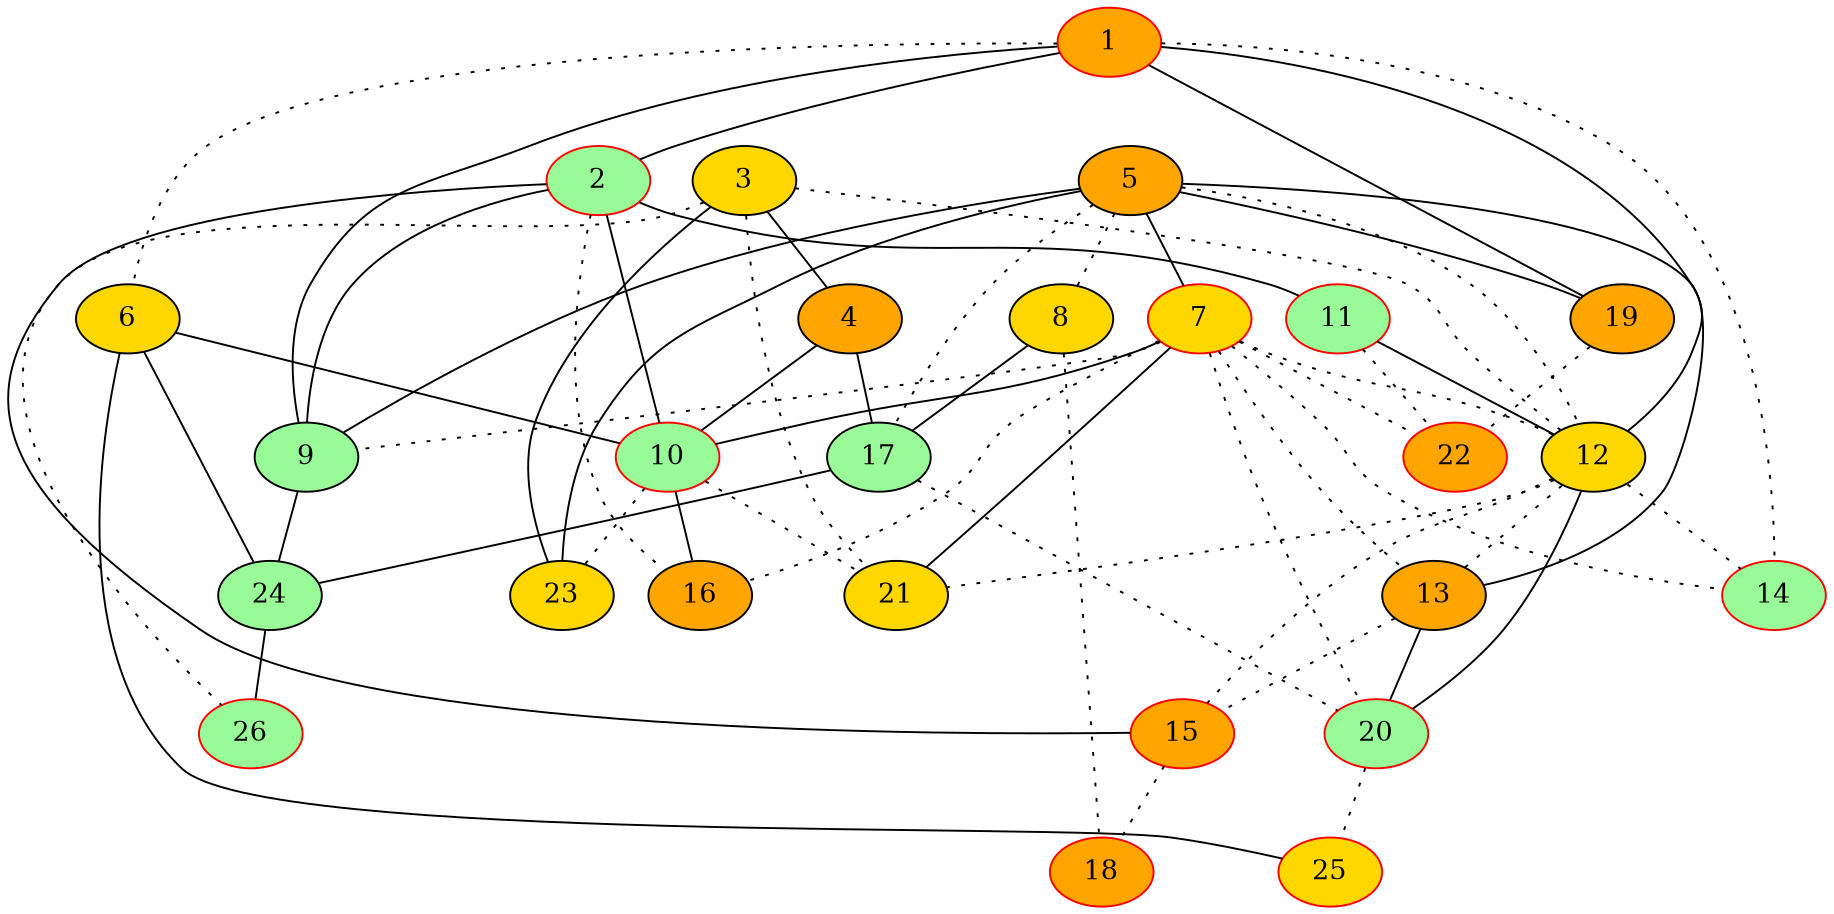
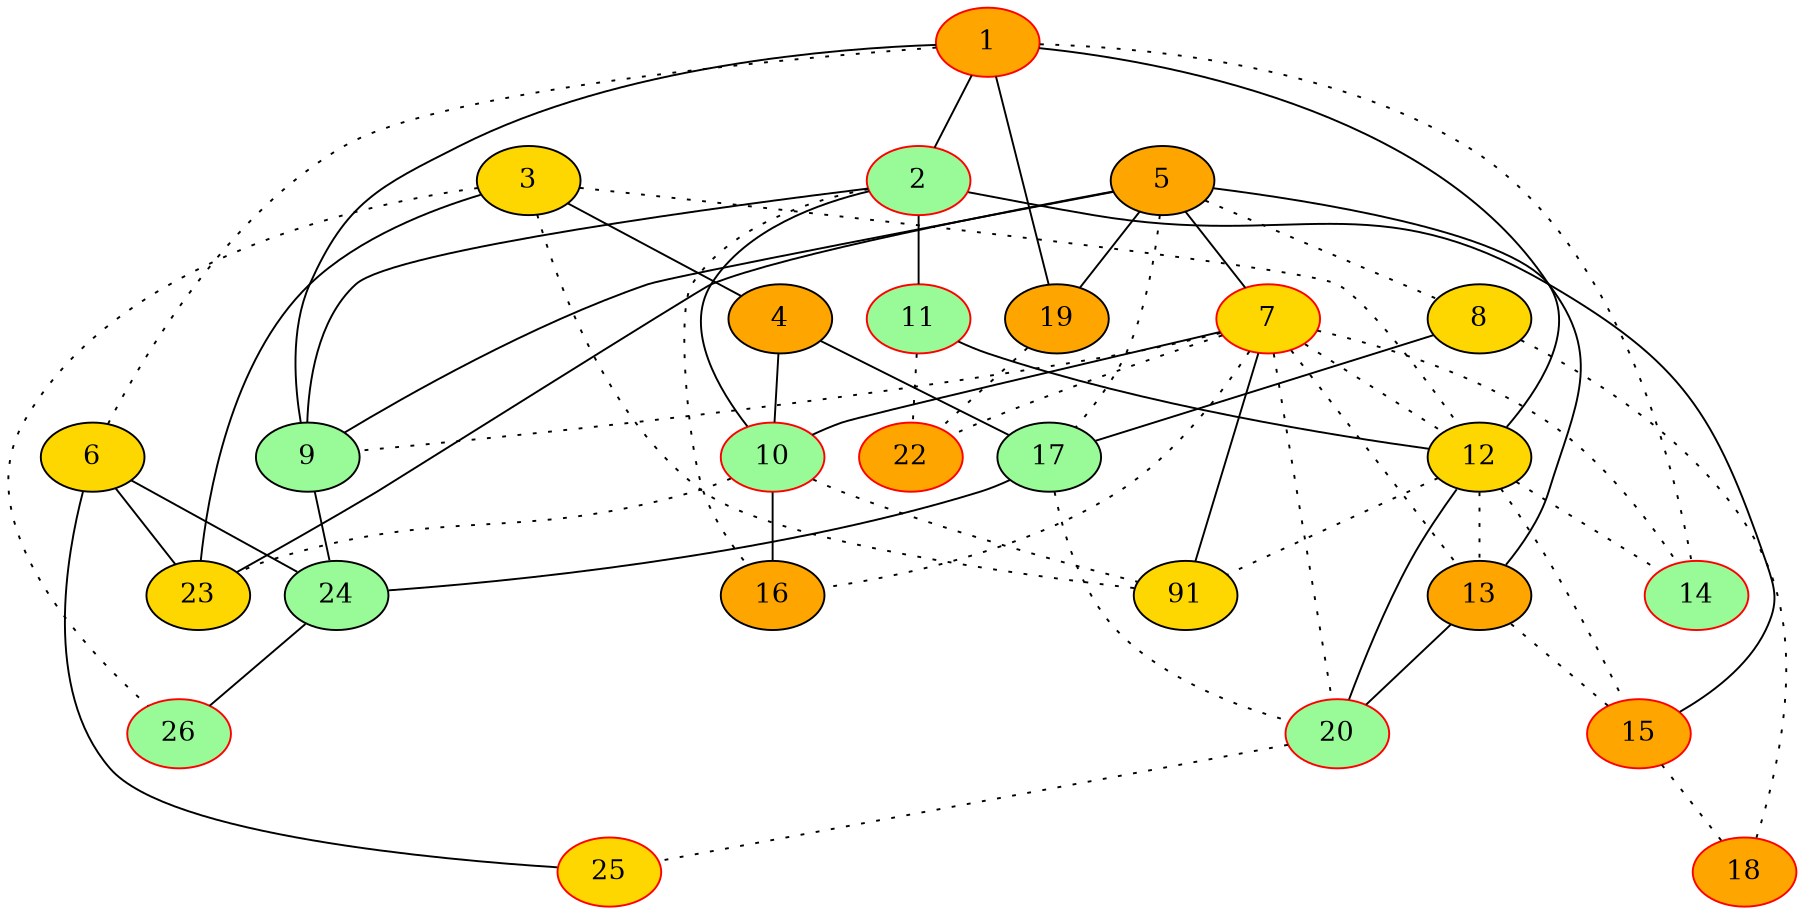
edge "5" -- "12": removed
edge "6" -- "10": now "6" -- "23"
node "21": label "21" -> "91"
